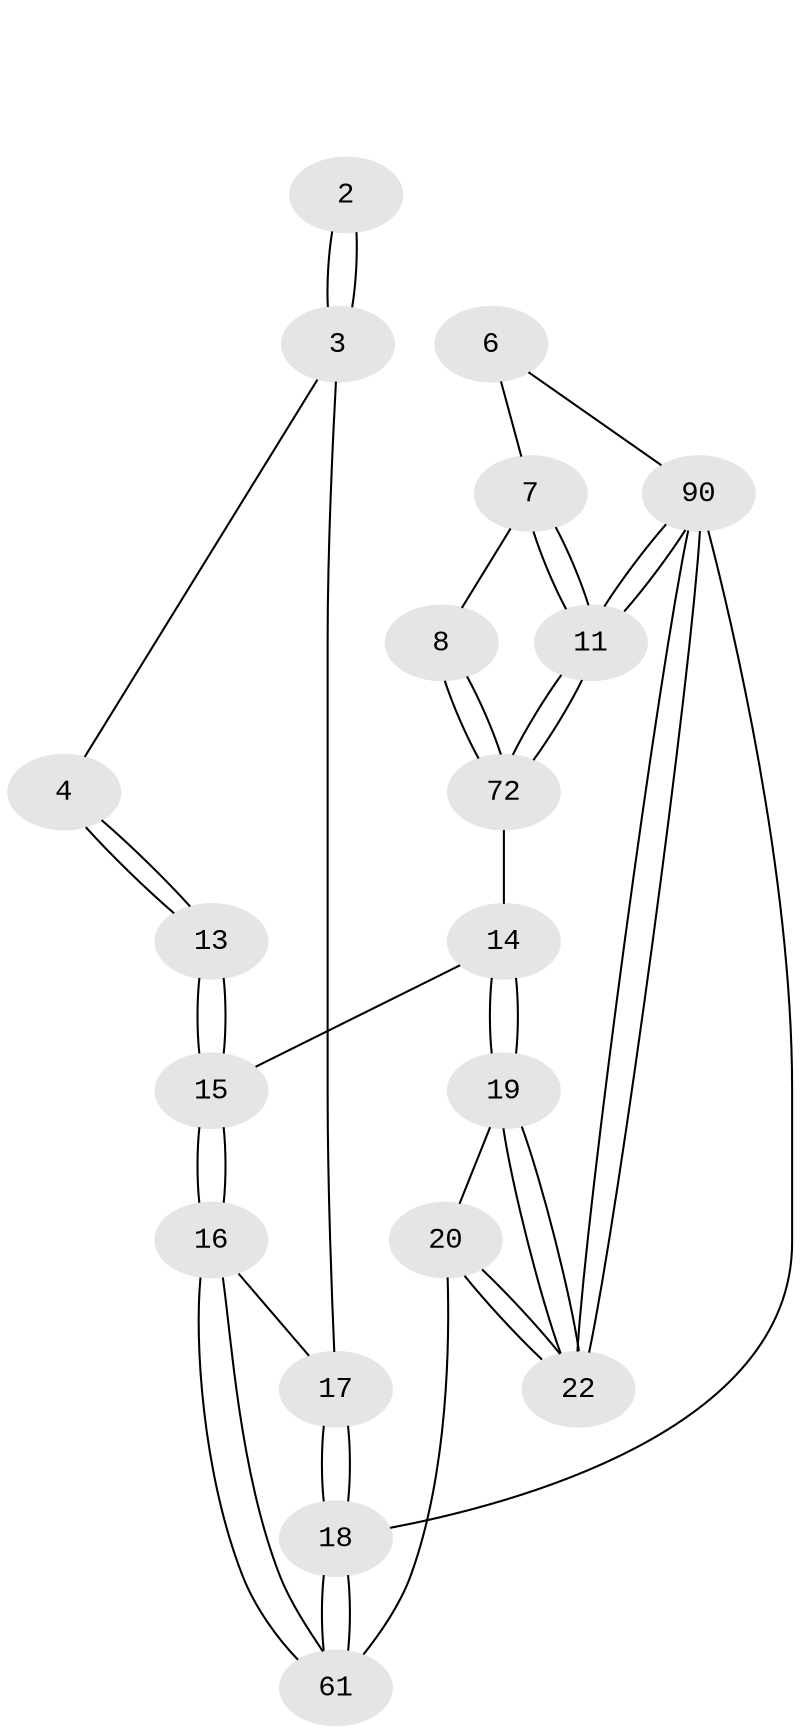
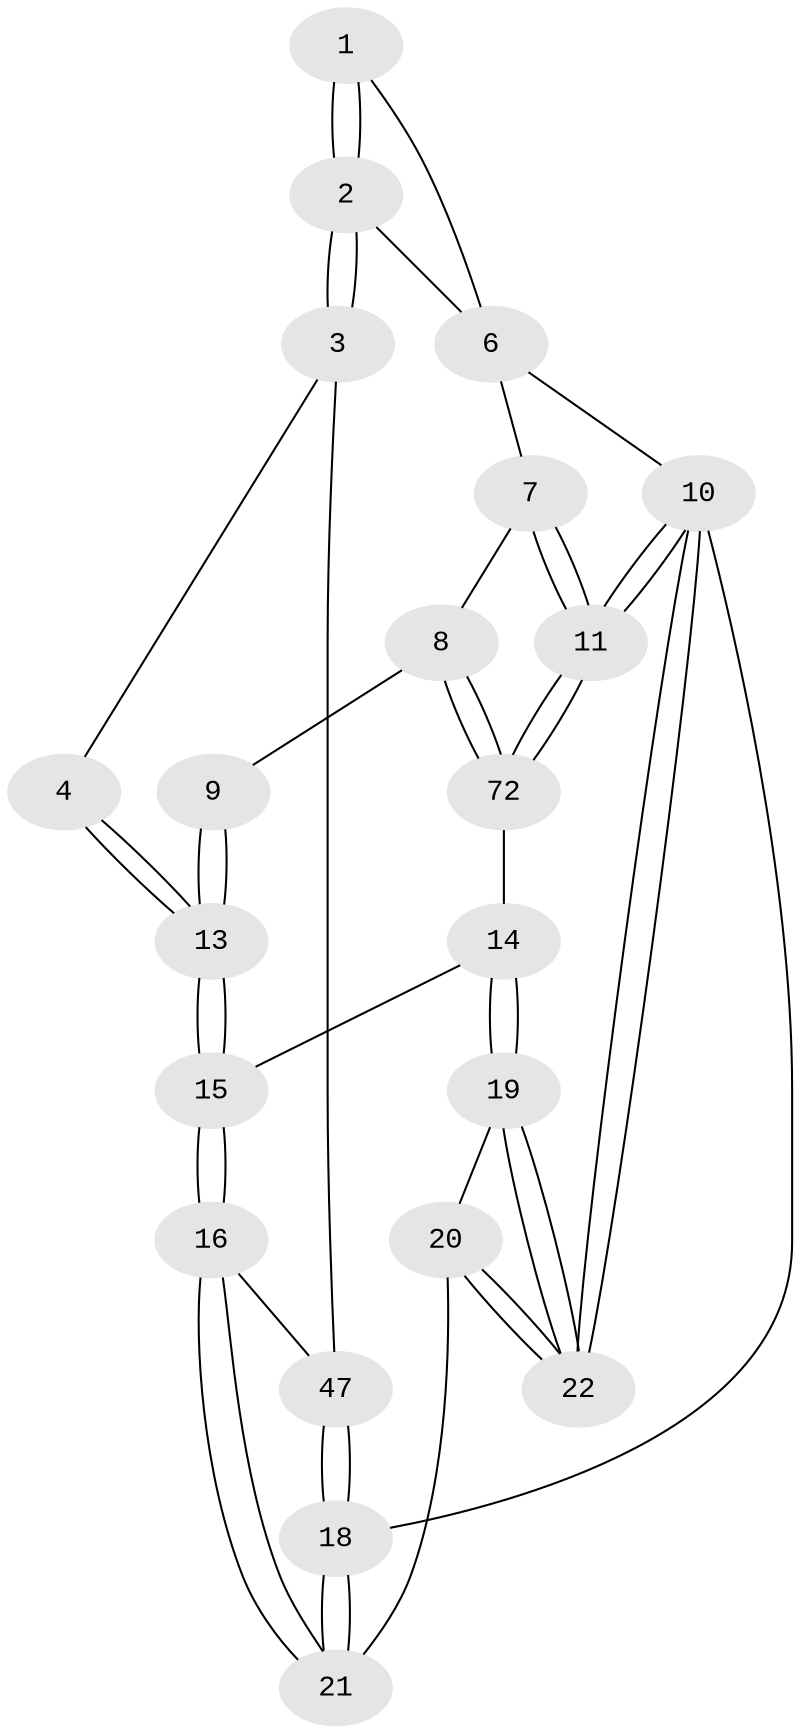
node "1": added
edge "2" -- "6": added
node "90": label "90" -> "10"
node "9": added
node "17": label "17" -> "47"
node "61": label "61" -> "21"
